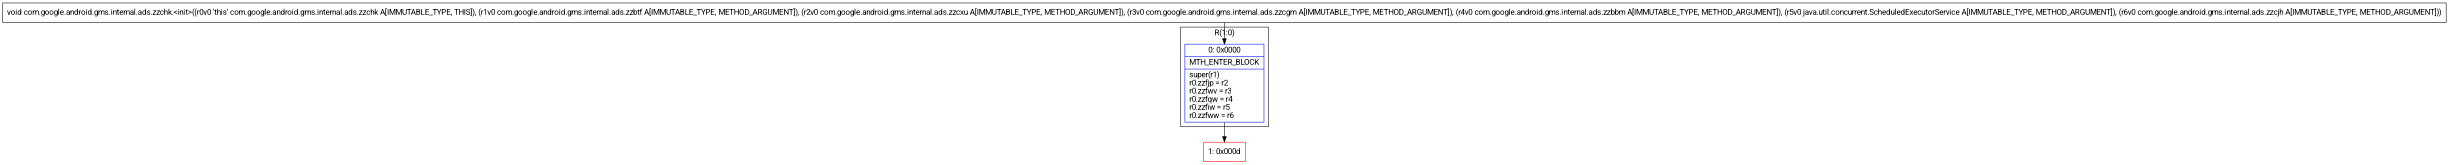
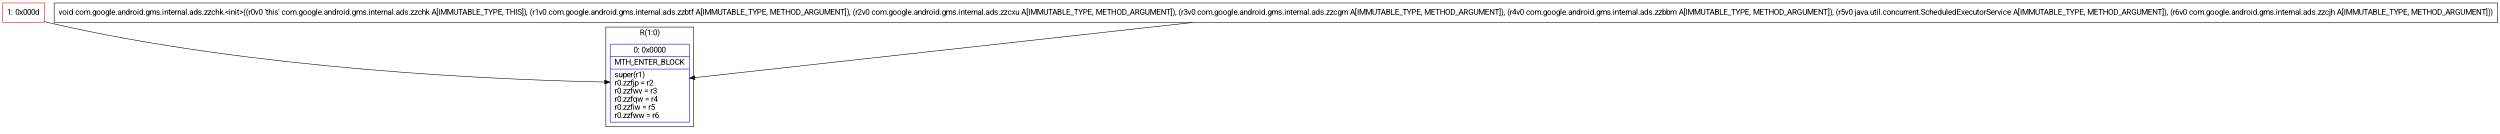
edge "0: 0x0000" -> "1: 0x000d": reversed
